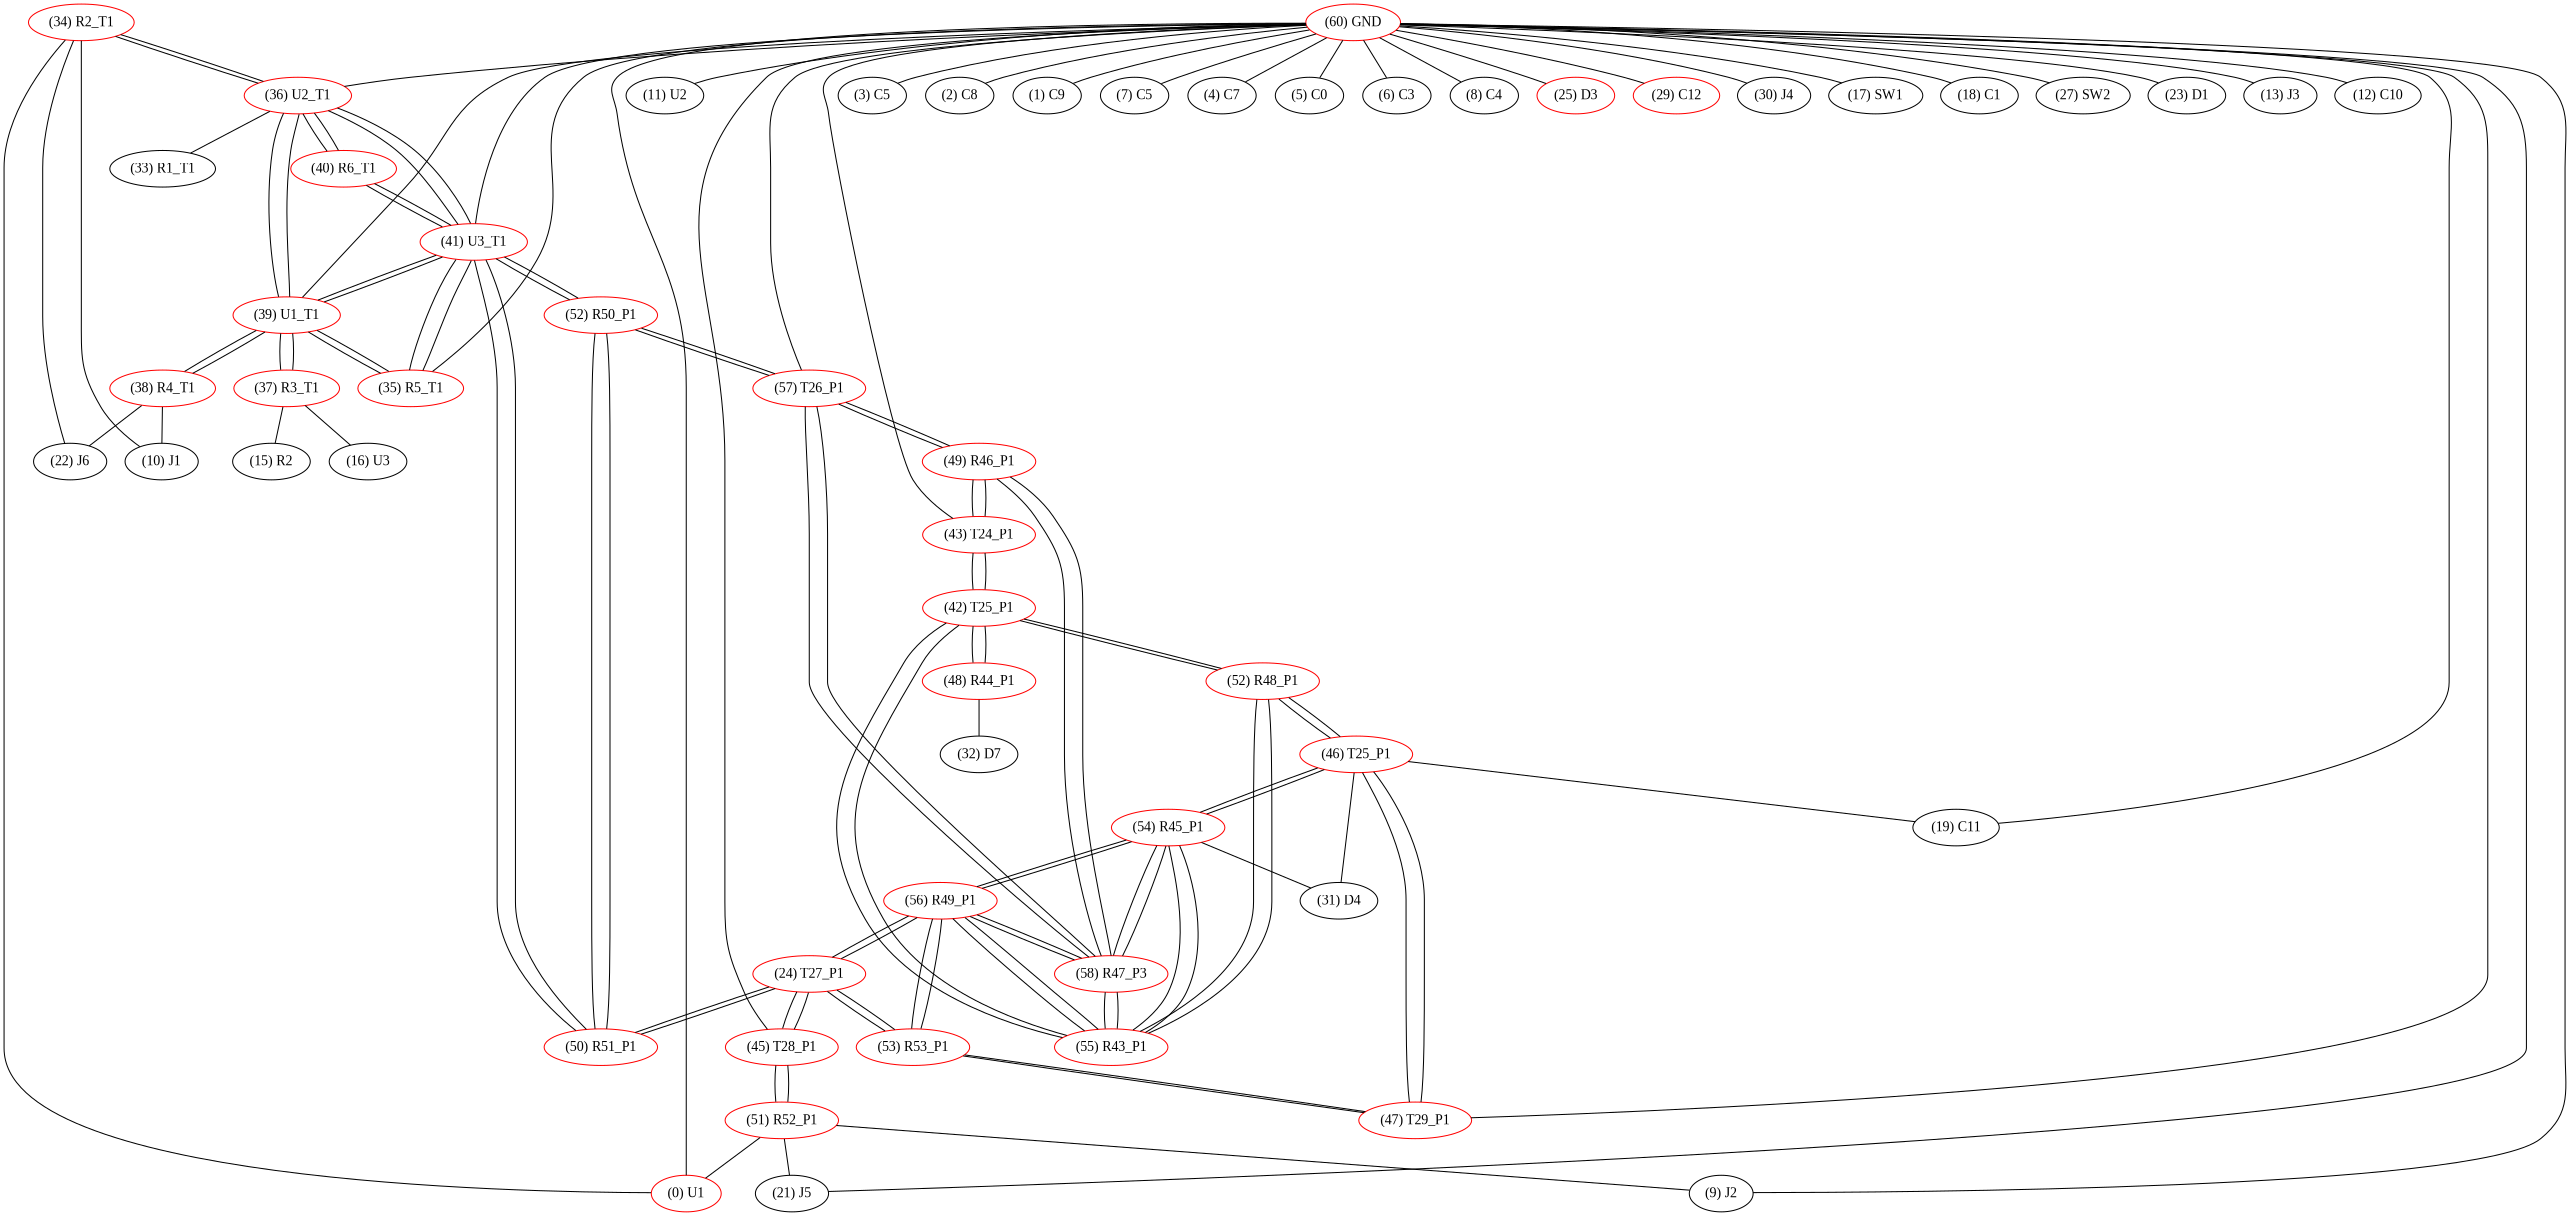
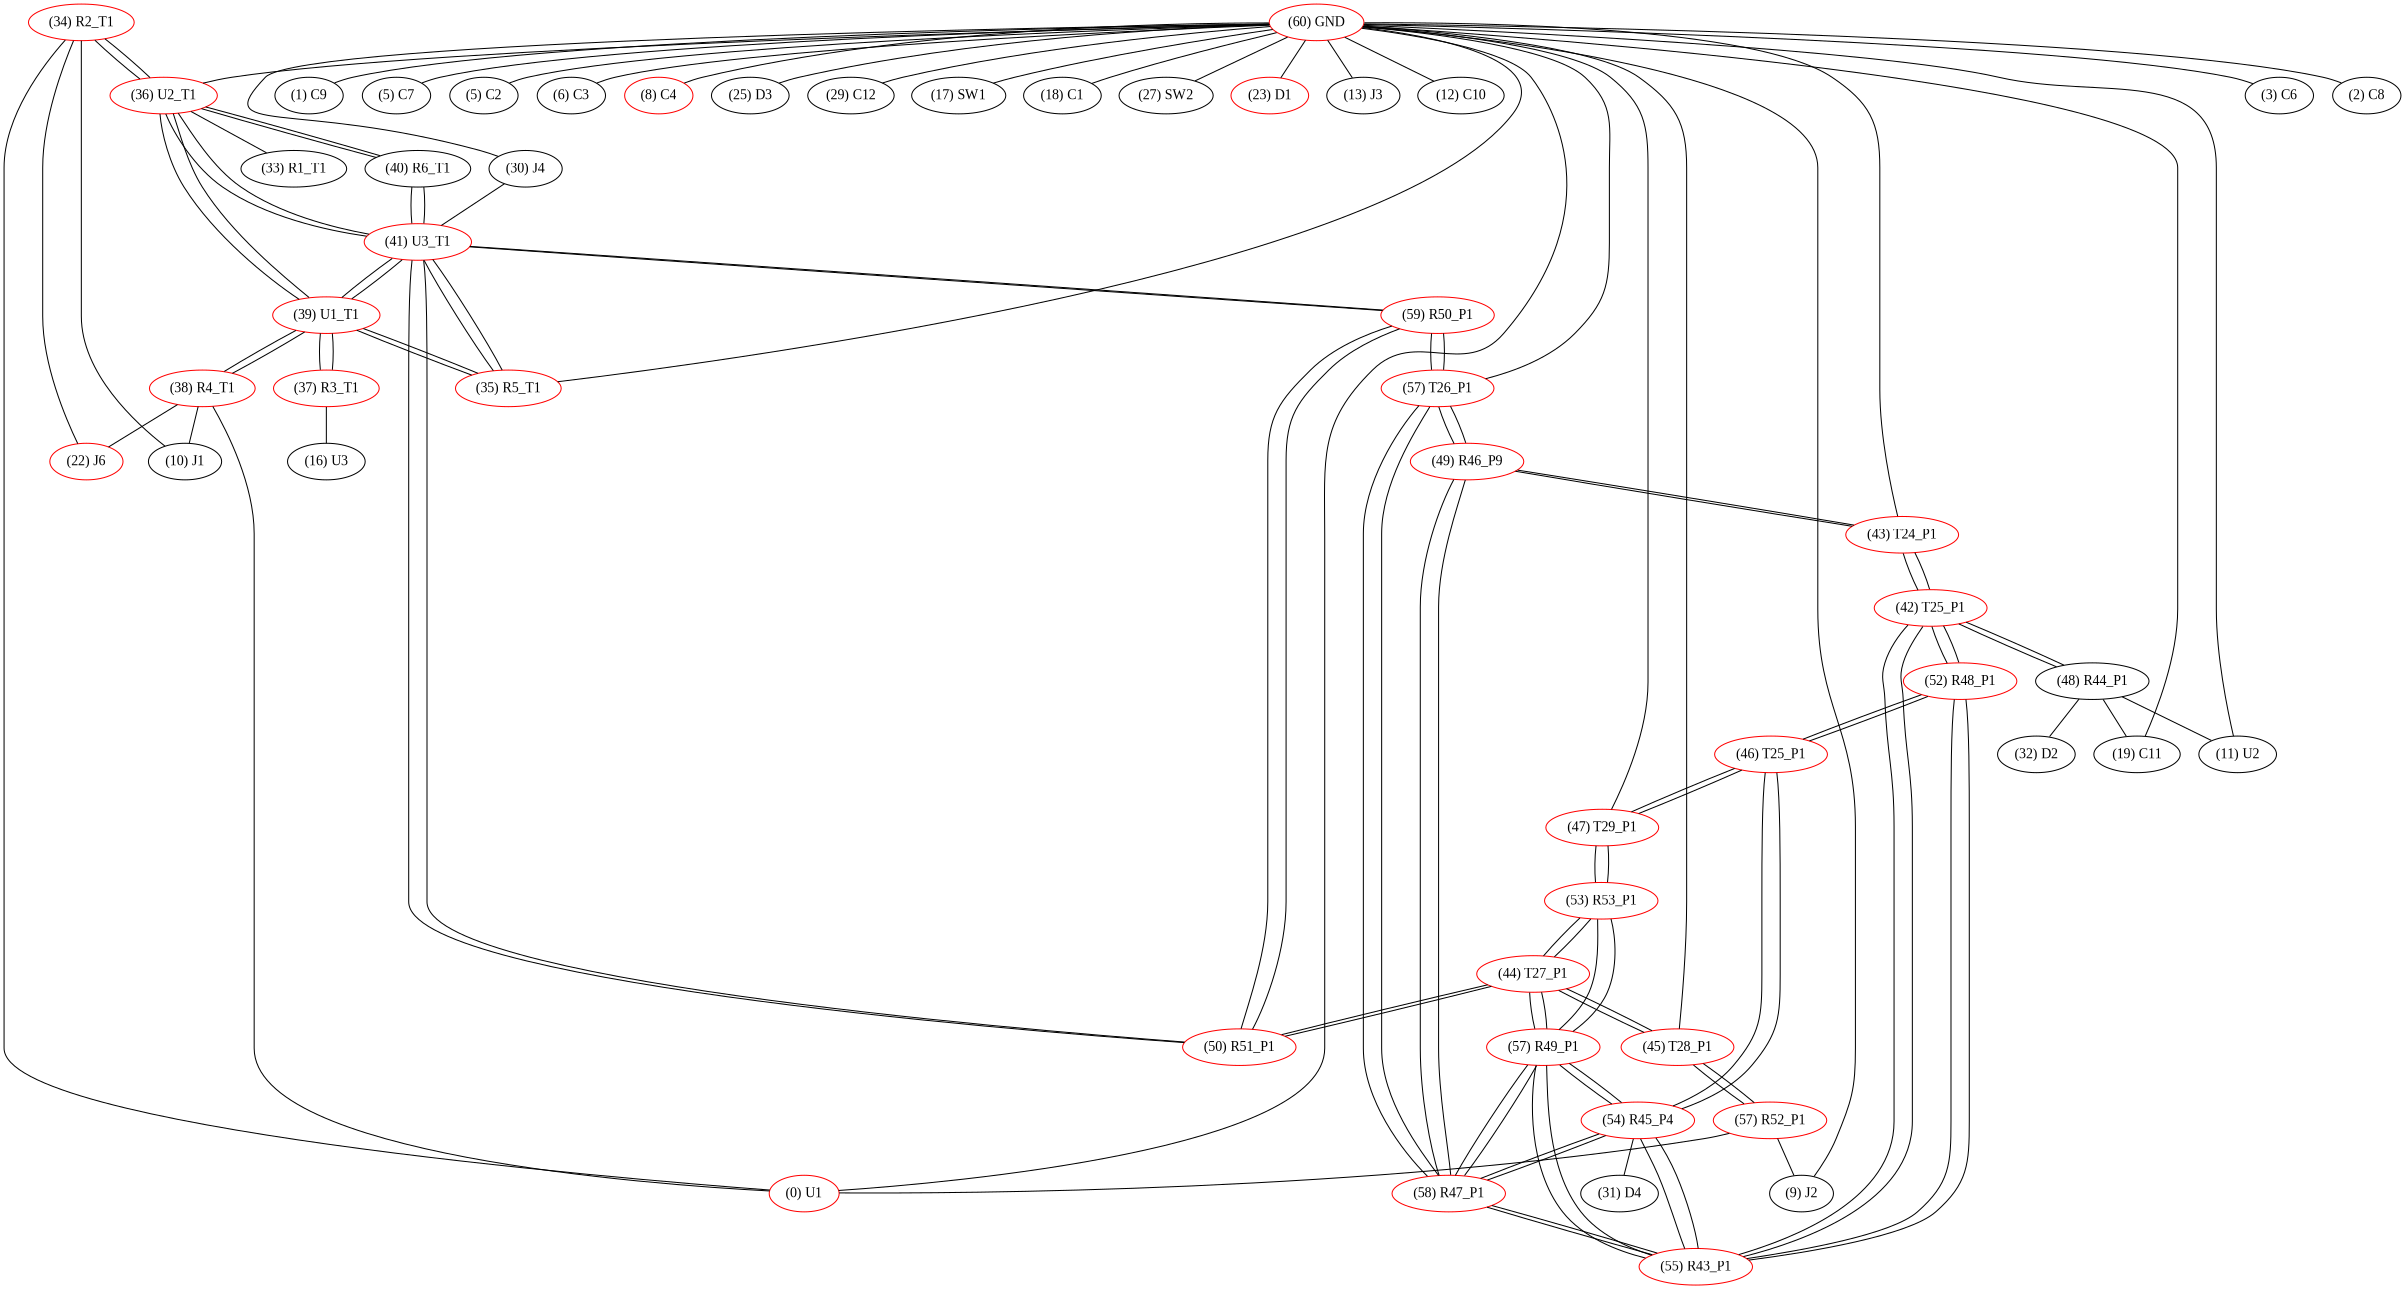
edge "(60) GND" -- "(41) U3_T1": now "(30) J4" -- "(41) U3_T1"
edge "(60) GND" -- "(39) U1_T1": removed
node "(3) C5": label "(3) C5" -> "(3) C6"
node "(7) C5": removed
node "(4) C7": label "(4) C7" -> "(5) C7"
node "(5) C0": label "(5) C0" -> "(5) C2"
node "(8) C4": color black -> red
node "(25) D3": color red -> black
node "(29) C12": color red -> black
node "(23) D1": color black -> red
node "(40) R6_T1": color red -> black
node "(52) R50_P1": label "(52) R50_P1" -> "(59) R50_P1"
node "(22) J6": color black -> red
node "(15) R2": removed
node "(49) R46_P1": label "(49) R46_P1" -> "(49) R46_P9"
node "(48) R44_P1": color red -> black
edge "(48) R44_P1" -- "(11) U2": added
node "(32) D7": label "(32) D7" -> "(32) D2"
edge "(46) T25_P1" -- "(19) C11": now "(48) R44_P1" -- "(19) C11"
node "(54) R45_P1": label "(54) R45_P1" -> "(54) R45_P4"
edge "(46) T25_P1" -- "(31) D4": removed
node "(56) R49_P1": label "(56) R49_P1" -> "(57) R49_P1"
node "(24) T27_P1": label "(24) T27_P1" -> "(44) T27_P1"
node "(58) R47_P3": label "(58) R47_P3" -> "(58) R47_P1"
edge "(38) R4_T1" -- "(0) U1": added
node "(51) R52_P1": label "(51) R52_P1" -> "(57) R52_P1"
node "(21) J5": removed
